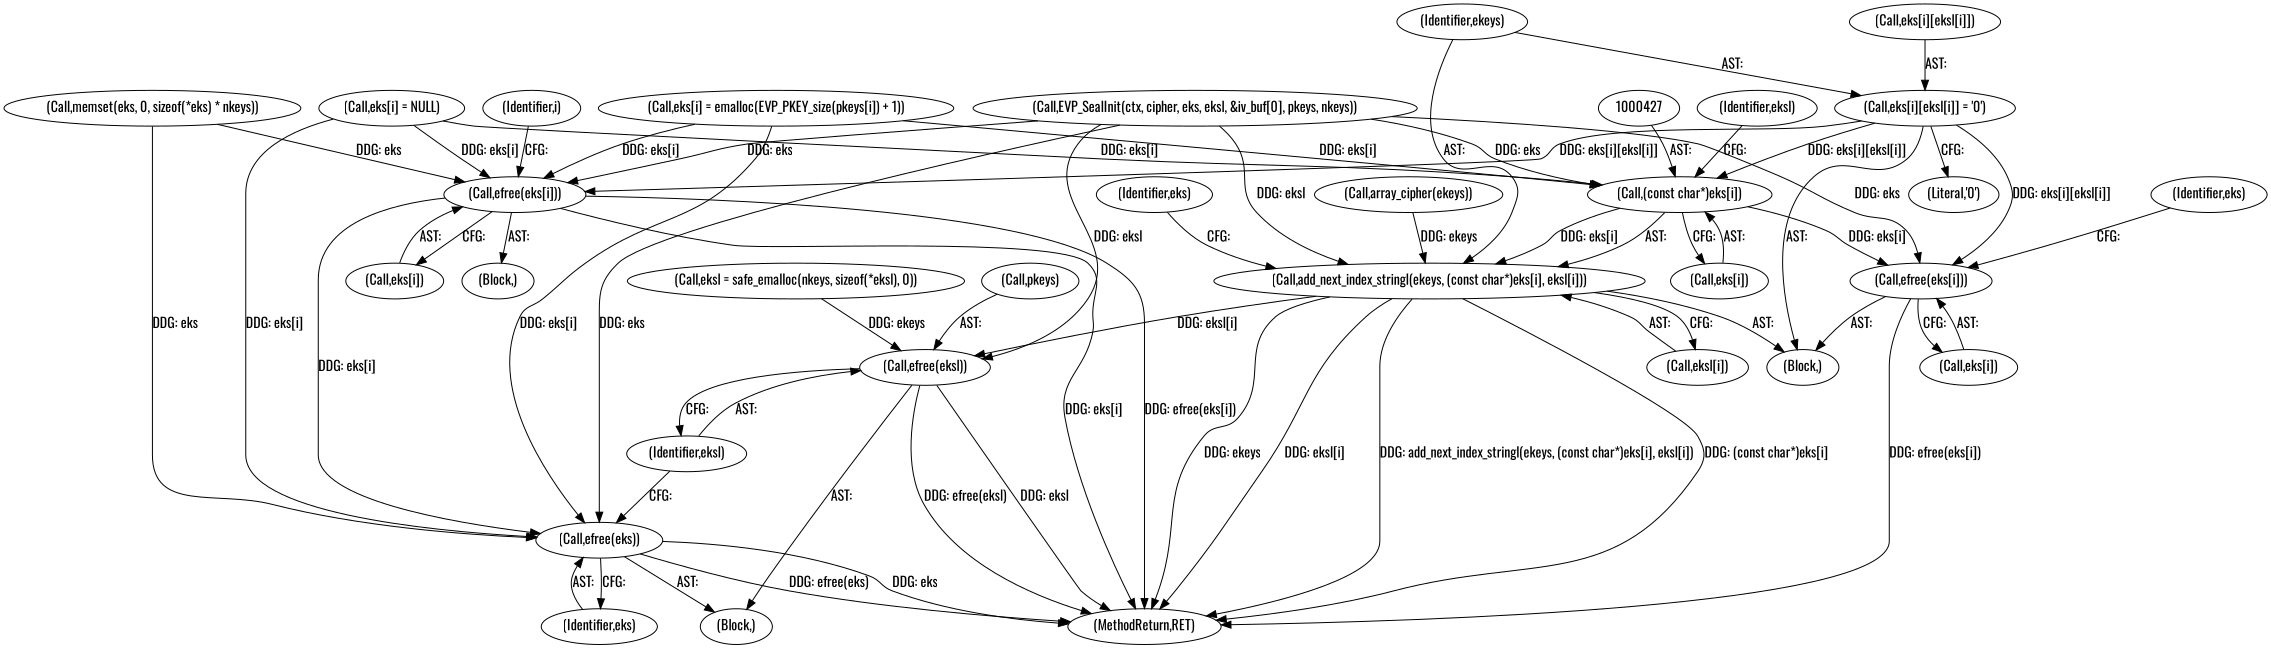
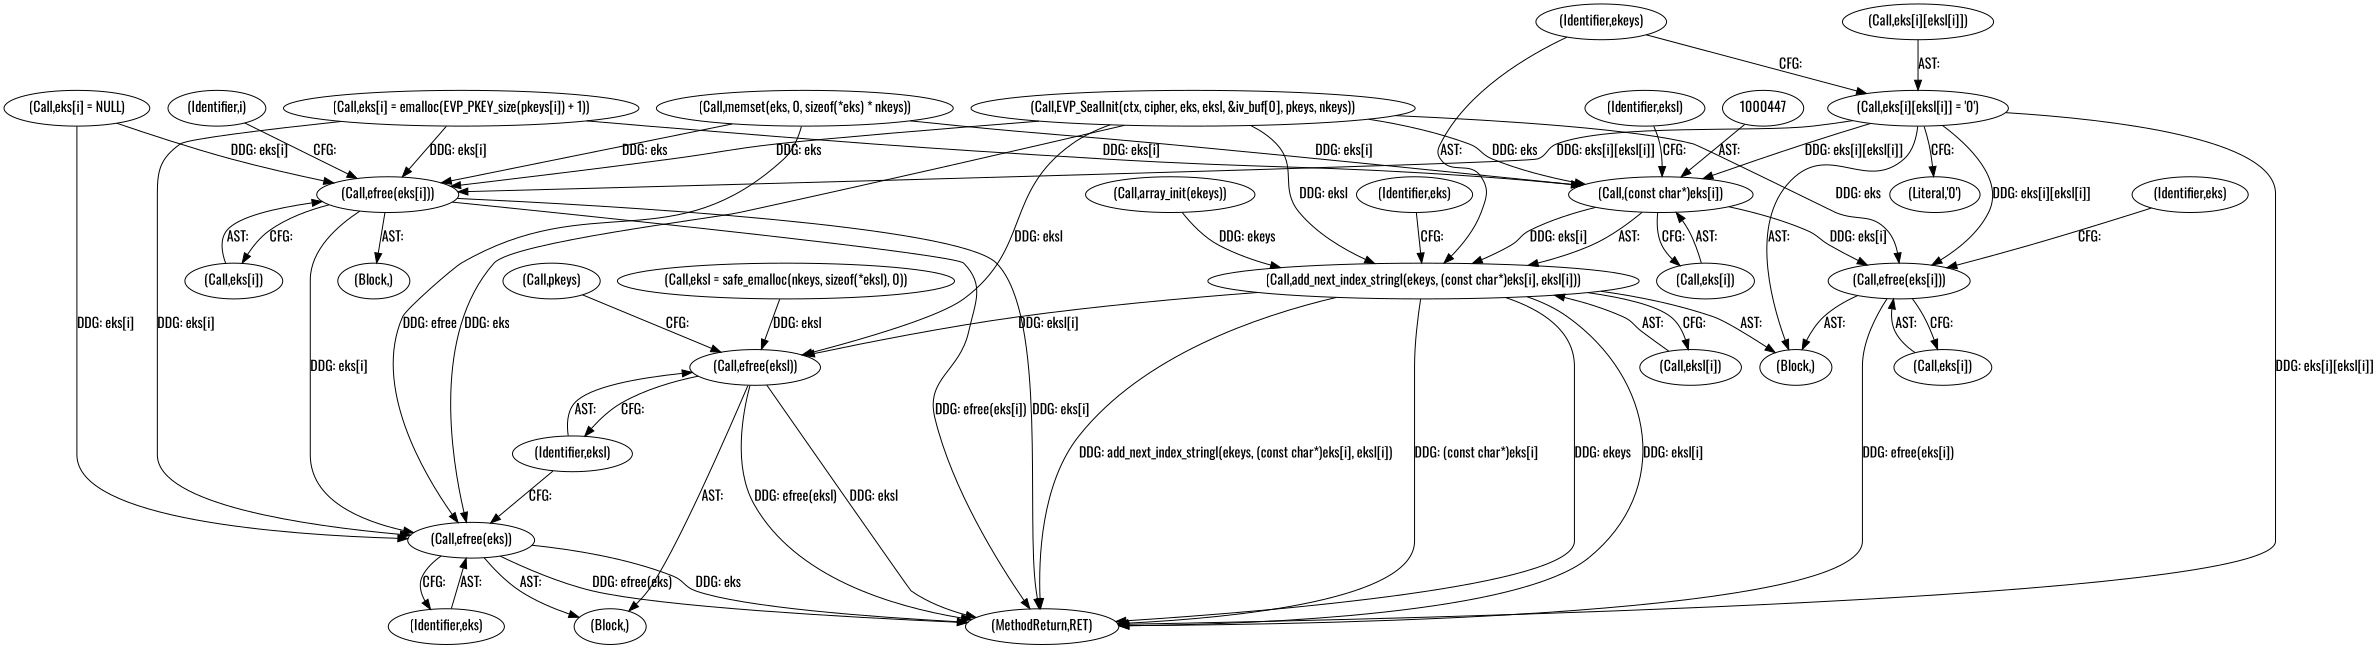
edge "(Identifier,ekeys)" -> "(Call,eks[i][eksl[i]] = '0')": label "AST: " -> "CFG: "
node "1000427": label "1000427" -> "1000447"
edge "(Call,eks[i] = NULL)" -> "(Call,(const char*)eks[i])": now "(Call,memset(eks, 0, sizeof(*eks) * nkeys))" -> "(Call,(const char*)eks[i])"
node "(Call,array_cipher(ekeys))": label "(Call,array_cipher(ekeys))" -> "(Call,array_init(ekeys))"
edge "(Call,memset(eks, 0, sizeof(*eks) * nkeys))" -> "(Call,efree(eks))": label "DDG: eks" -> "DDG: efree"
edge "(Call,eksl = safe_emalloc(nkeys, sizeof(*eksl), 0))" -> "(Call,efree(eksl))": label "DDG: ekeys" -> "DDG: eksl"
edge "(Call,pkeys)" -> "(Call,efree(eksl))": label "AST: " -> "CFG: "
edge "(Call,eks[i][eksl[i]] = '0')" -> "(MethodReturn,RET)": added, label "DDG: eks[i][eksl[i]]"
